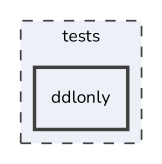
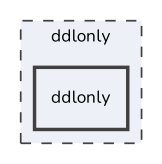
cluster "tests": label "tests" -> "ddlonly"
